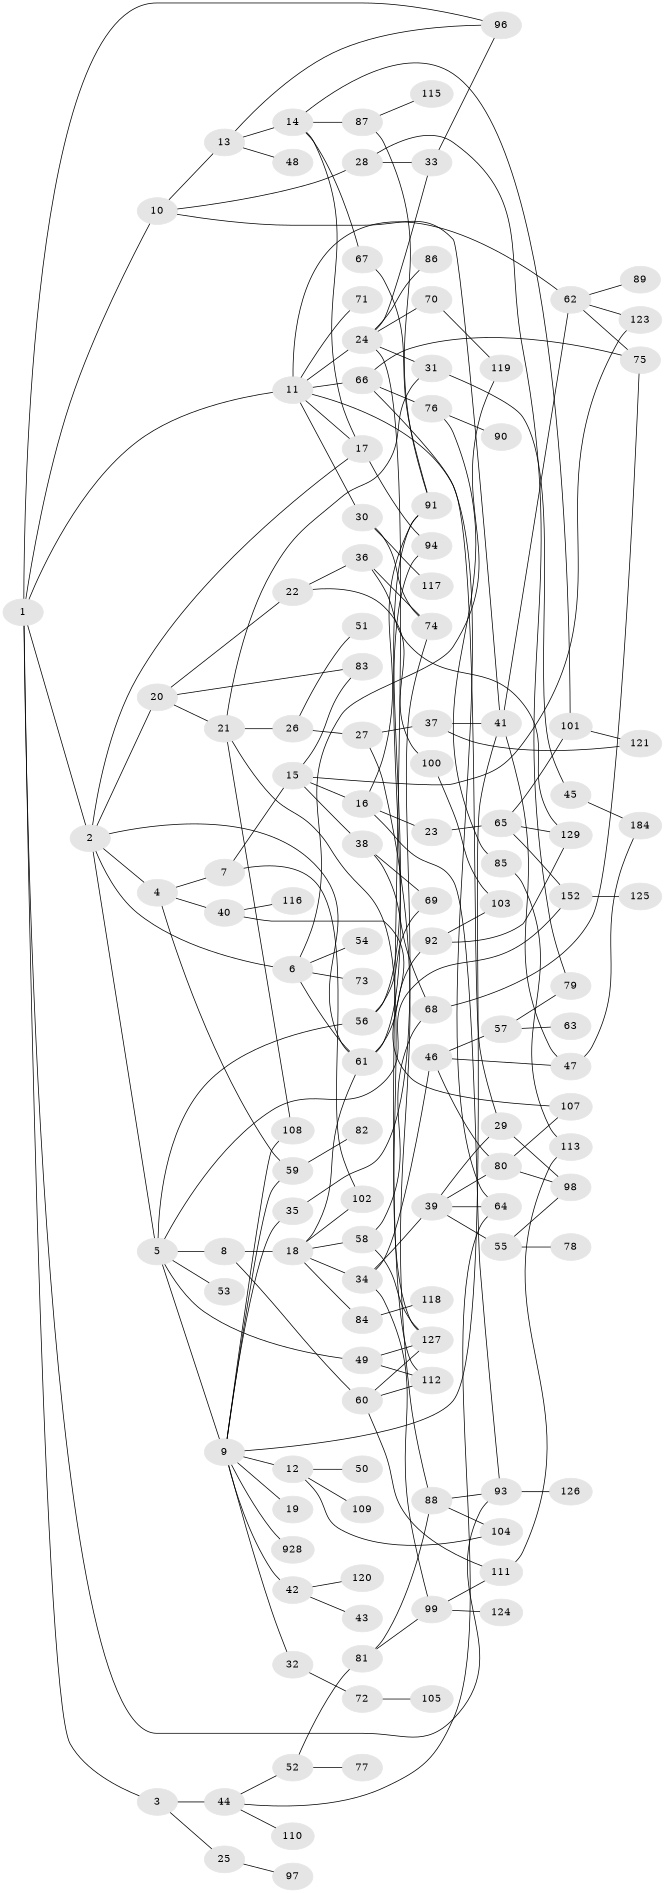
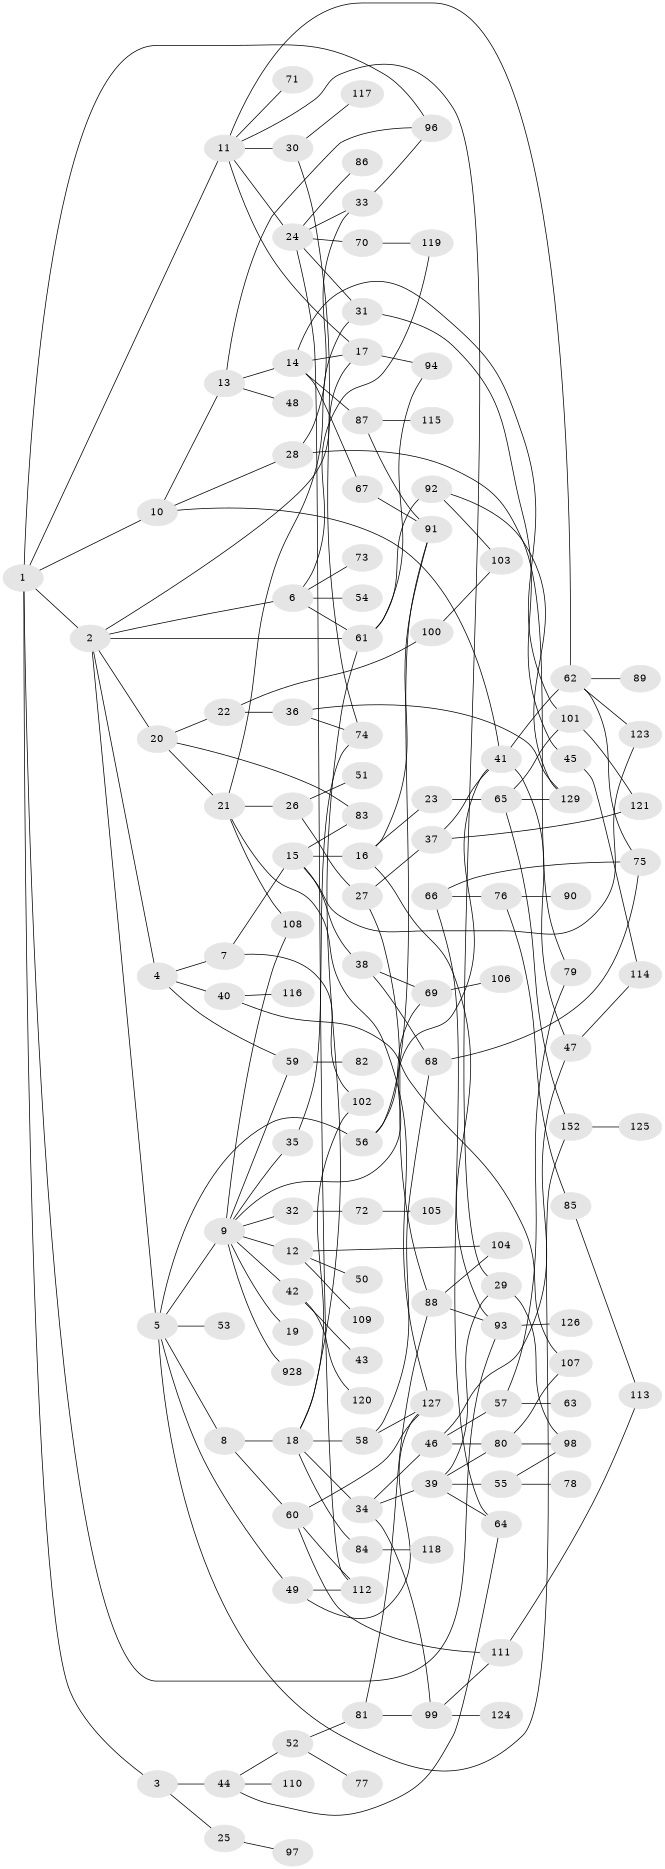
edge "66" -- "11": removed
node "184": label "184" -> "114"
node "106": added
